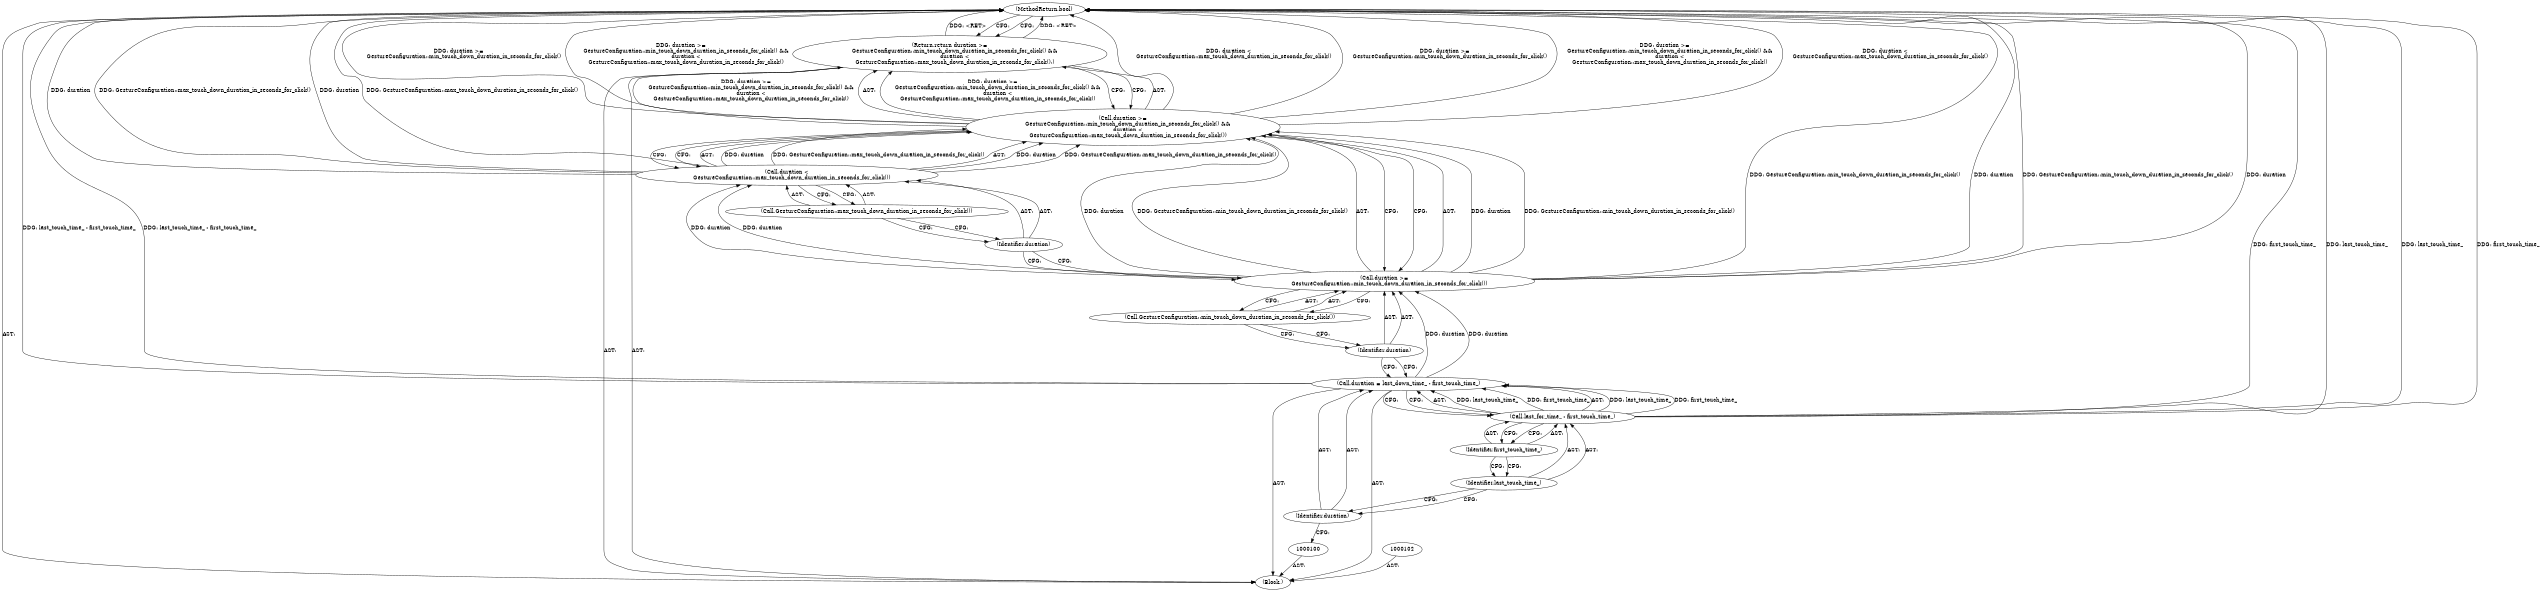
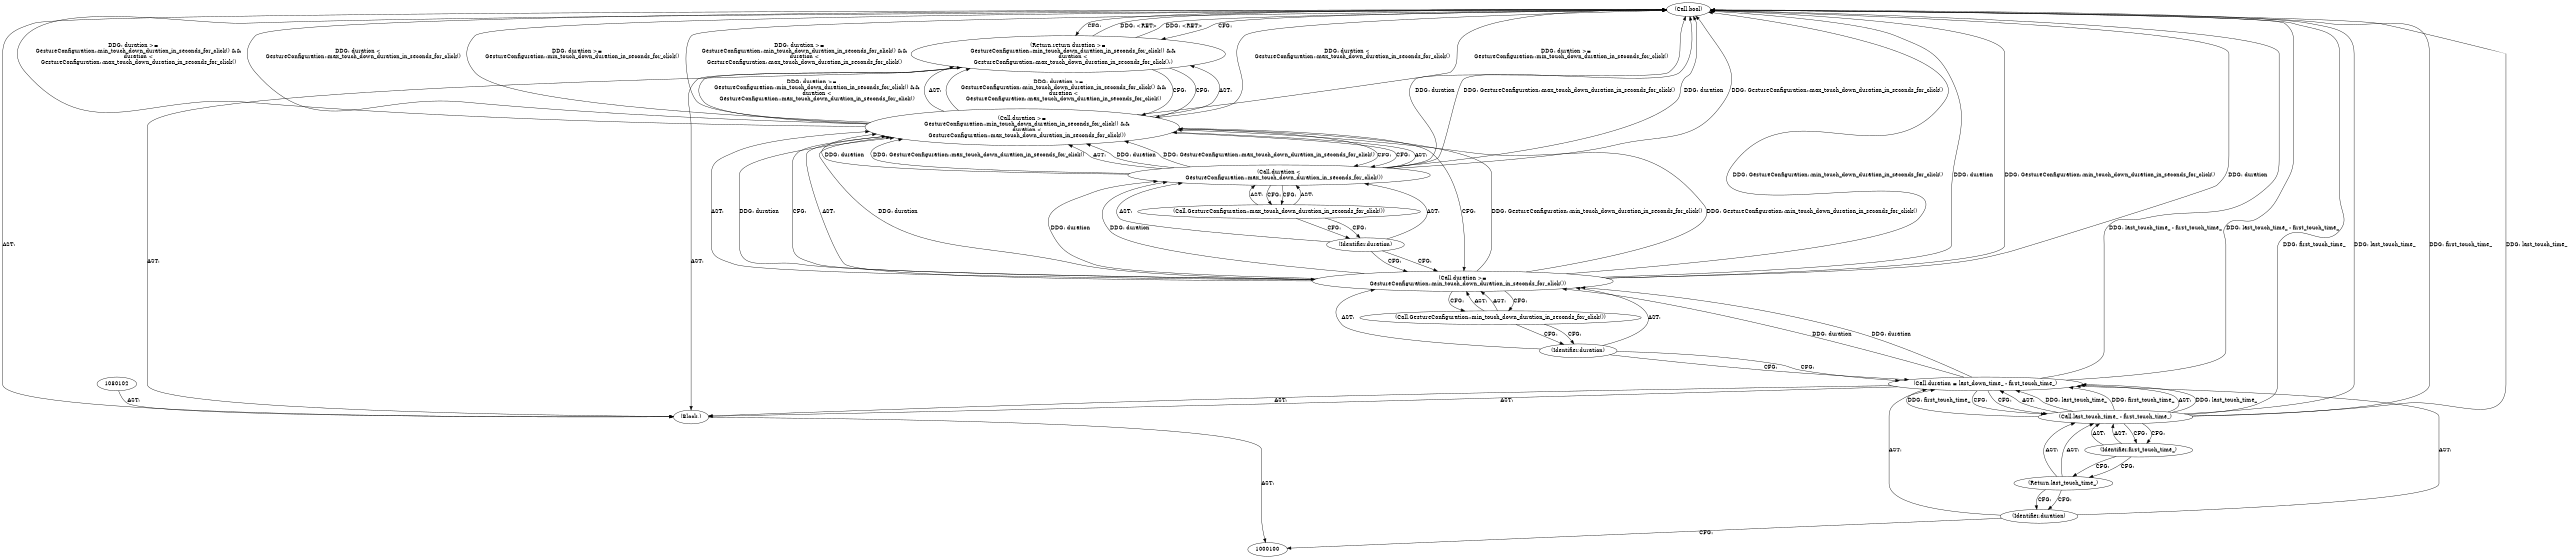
node "(MethodReturn,bool)": label "(MethodReturn,bool)" -> "(Call,bool)"
node "(Call,last_for_time_ - first_touch_time_)": label "(Call,last_for_time_ - first_touch_time_)" -> "(Call,last_touch_time_ - first_touch_time_)"
node "(Identifier,last_touch_time_)": label "(Identifier,last_touch_time_)" -> "(Return,last_touch_time_)"
node "1000102": label "1000102" -> "1080102"
edge "1000100" -> "(Block,)": reversed
